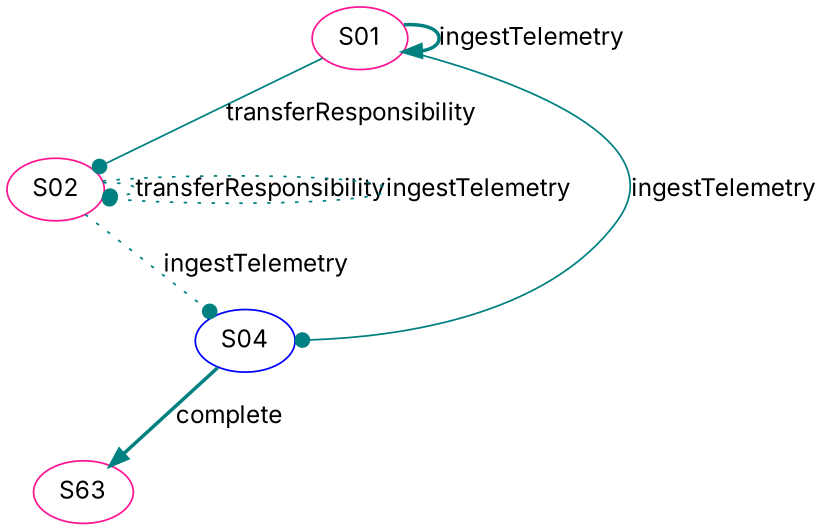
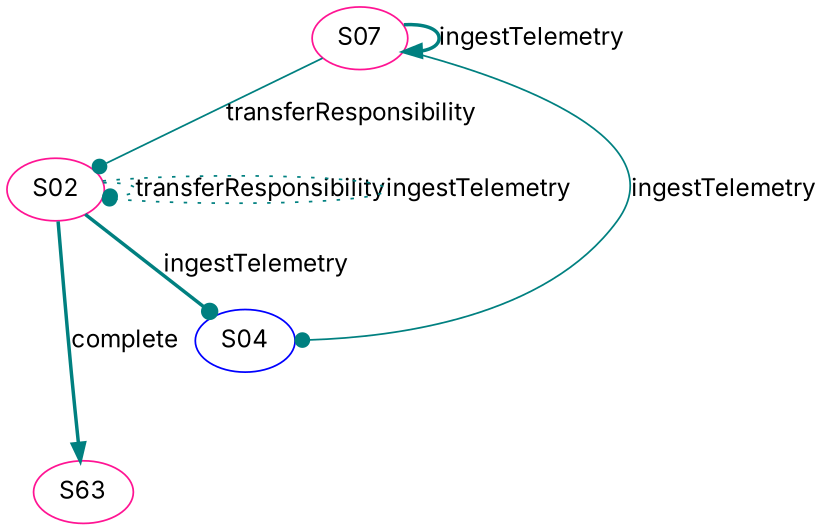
node "S01": label "S01" -> "S07"
edge "S02" -> "S04": style dotted -> bold
edge "S04" -> "S63": now "S02" -> "S63"
